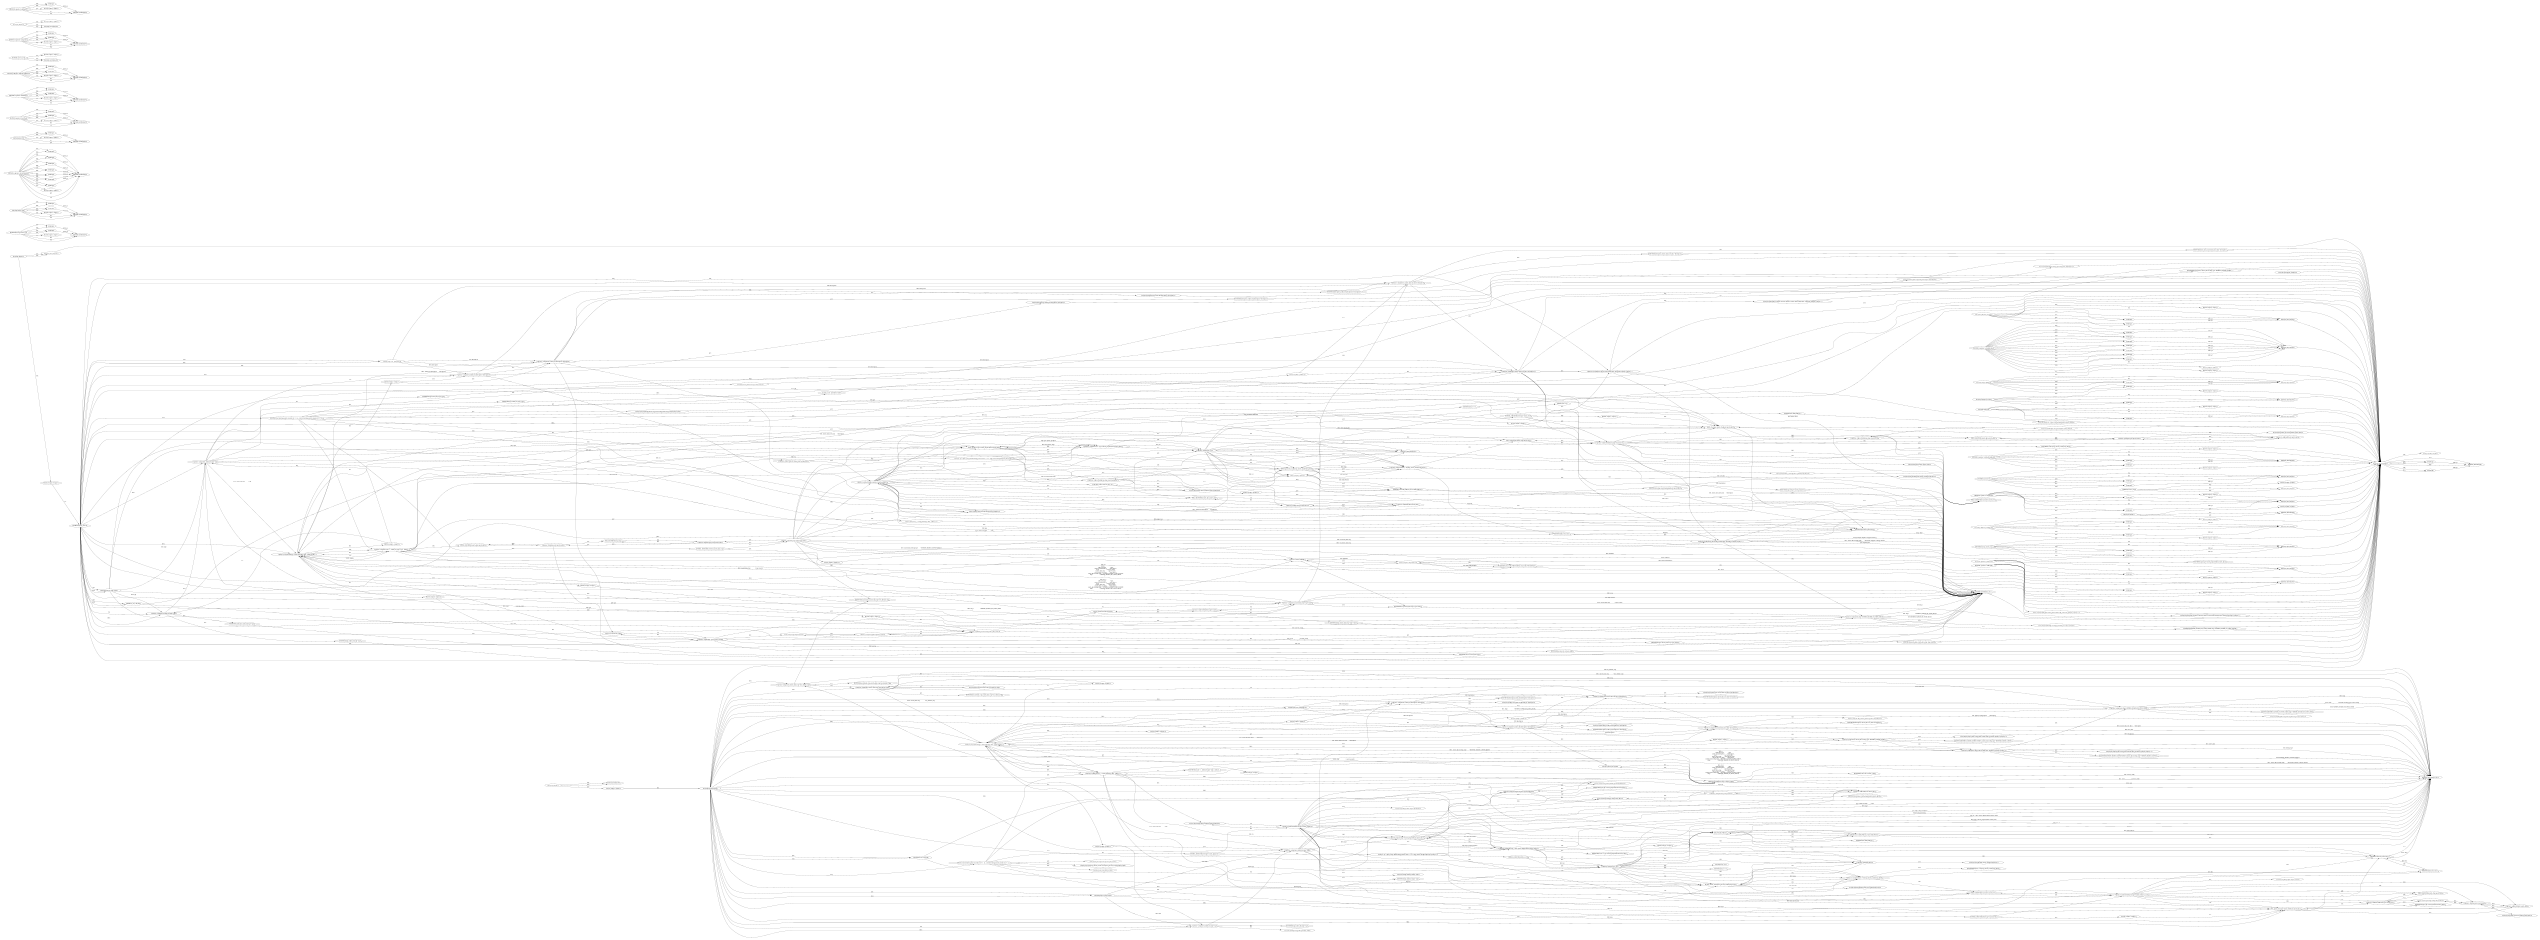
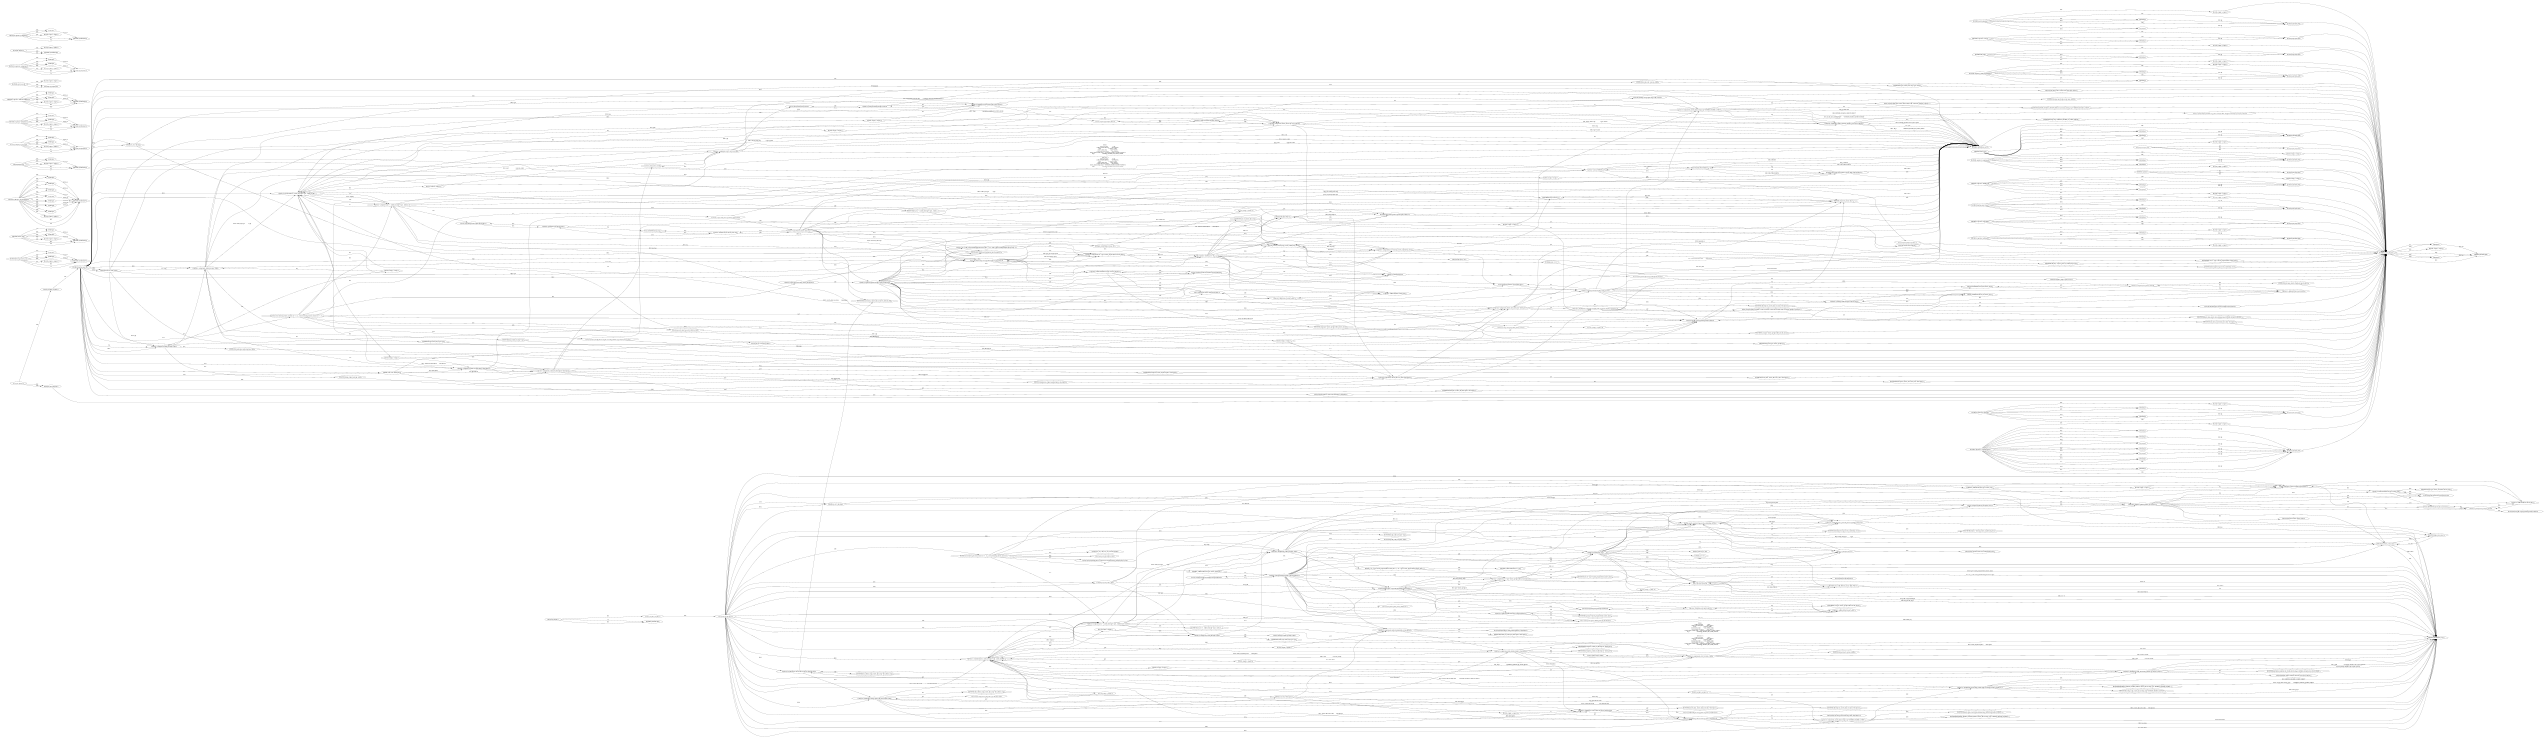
edge "(<operator>.minus,-ENOKEY)" -> "(IDENTIFIER,cmp,.match_data.cmp= type->match)": now "(<operator>.minus,-ENOKEY)" -> "(IDENTIFIER,ENOKEY,-ENOKEY)"
